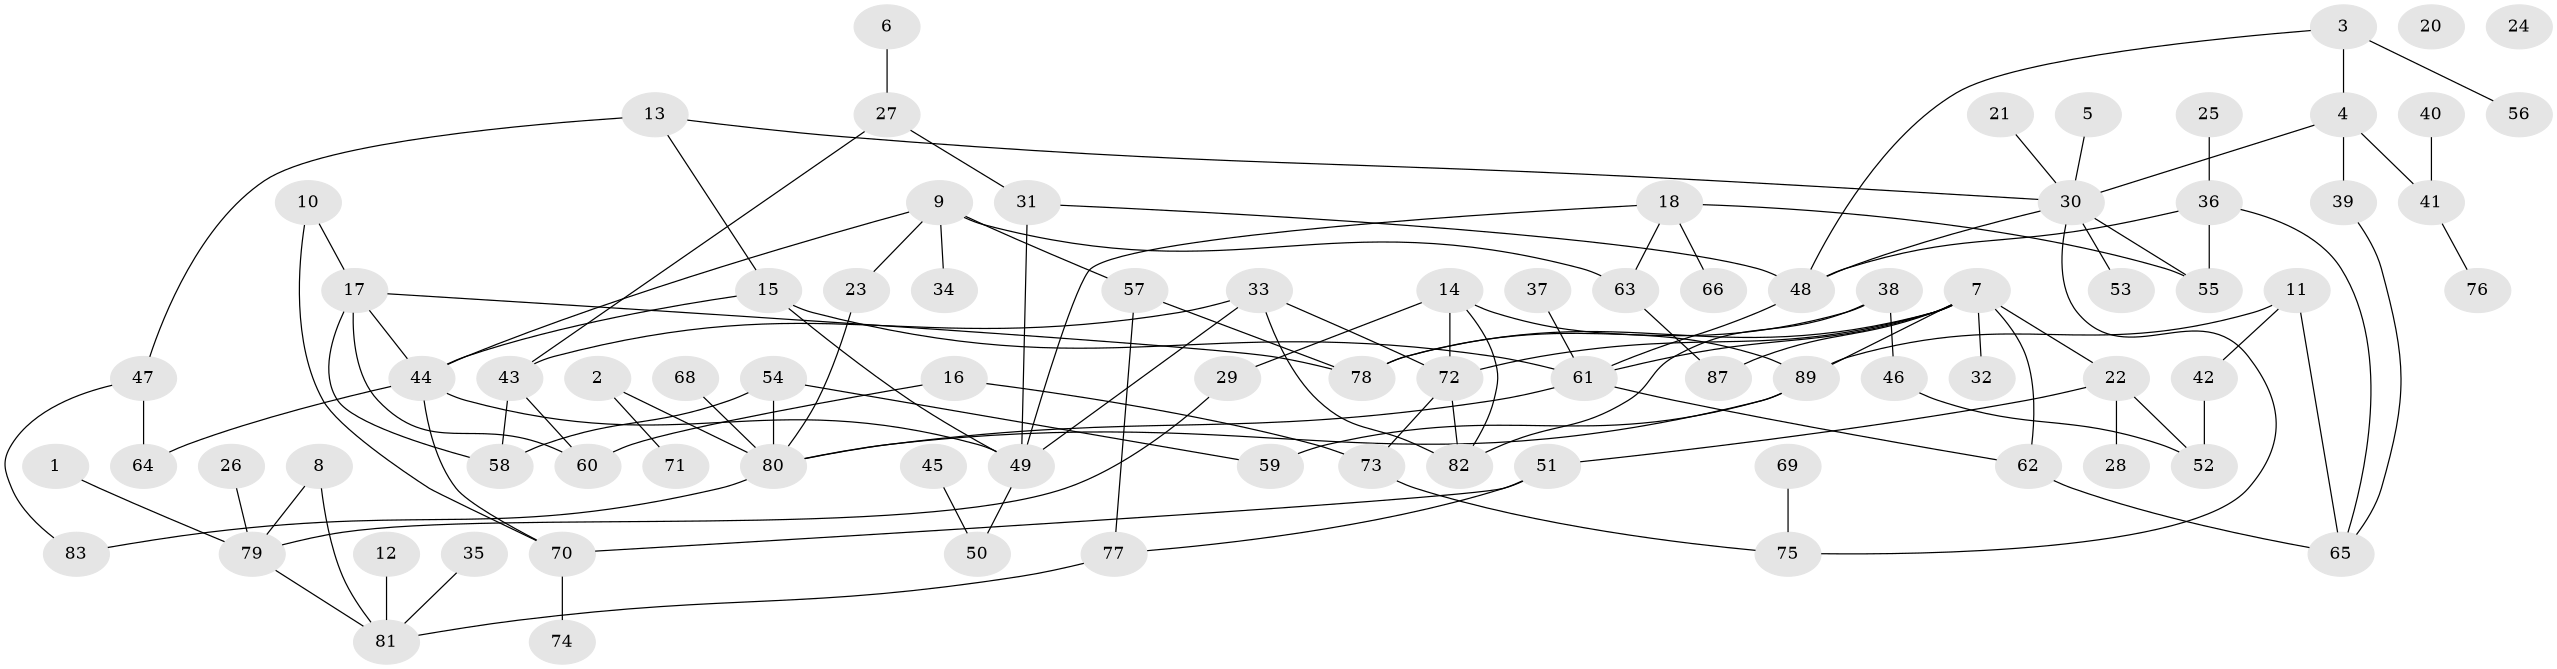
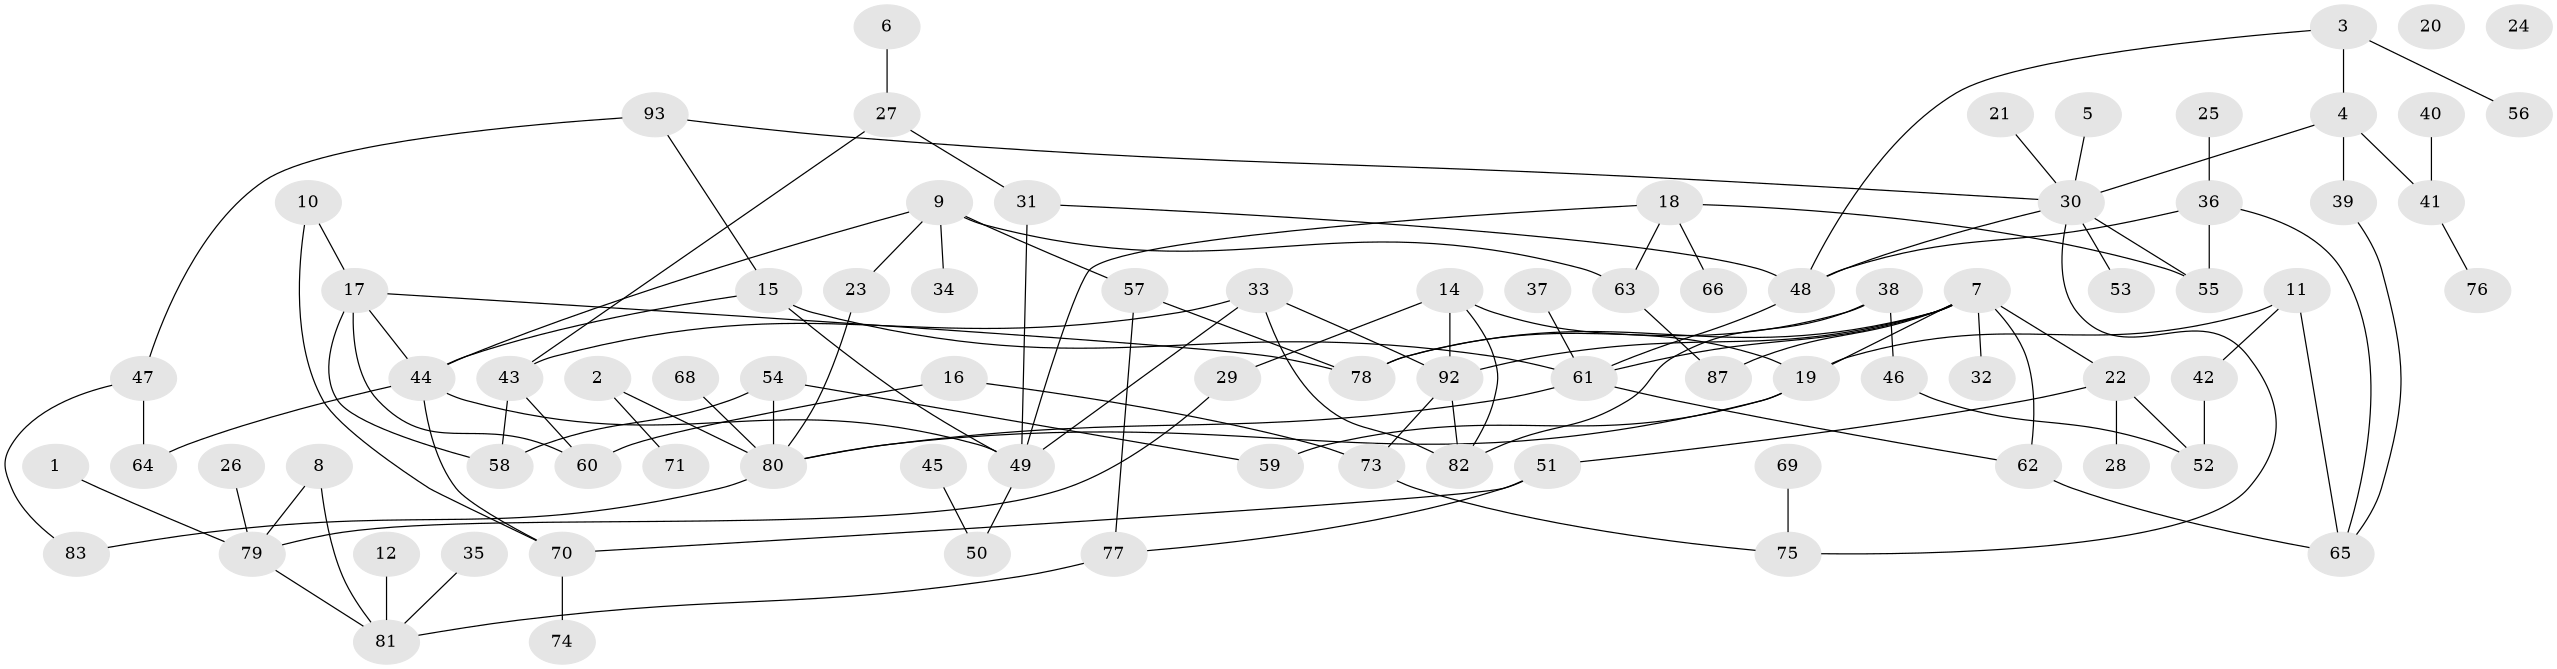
node "13": label "13" -> "93"
node "72": label "72" -> "92"
node "89": label "89" -> "19"
